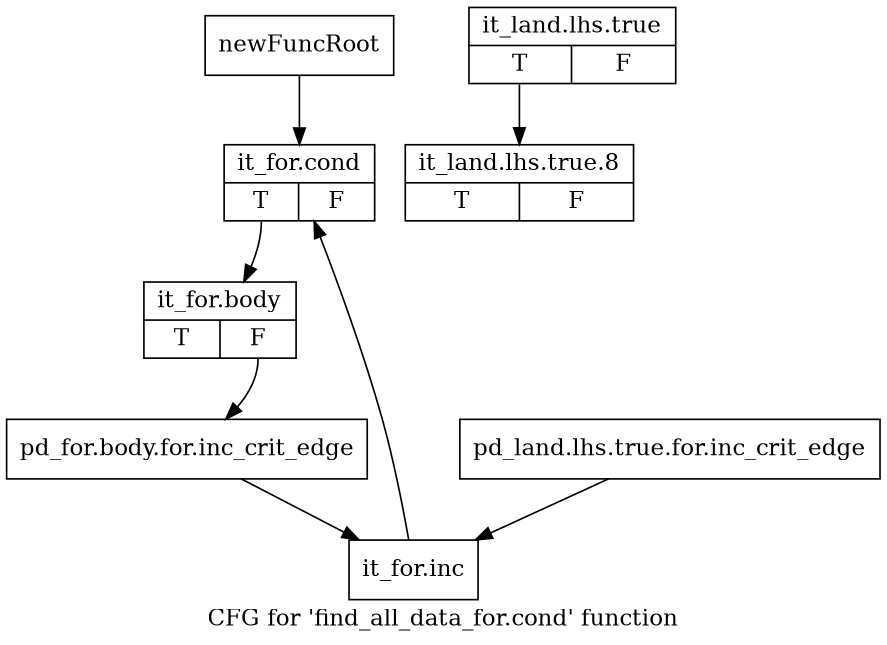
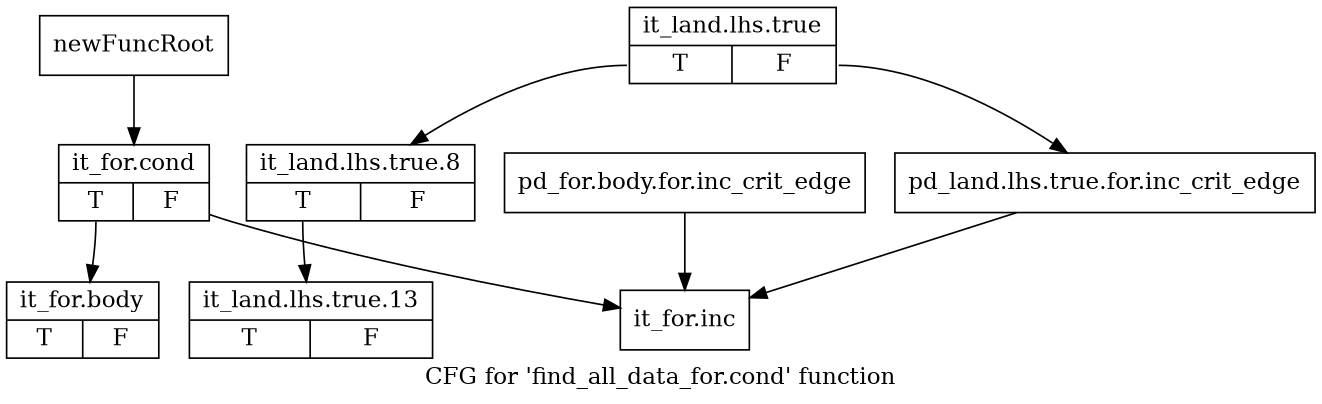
edge "it_land.lhs.true" -> "pd_land.lhs.true.for.inc_crit_edge": added
node "it_land.lhs.true.13": added
edge "it_for.body" -> "pd_for.body.for.inc_crit_edge": removed
edge "it_for.inc" -> "it_for.cond": reversed
